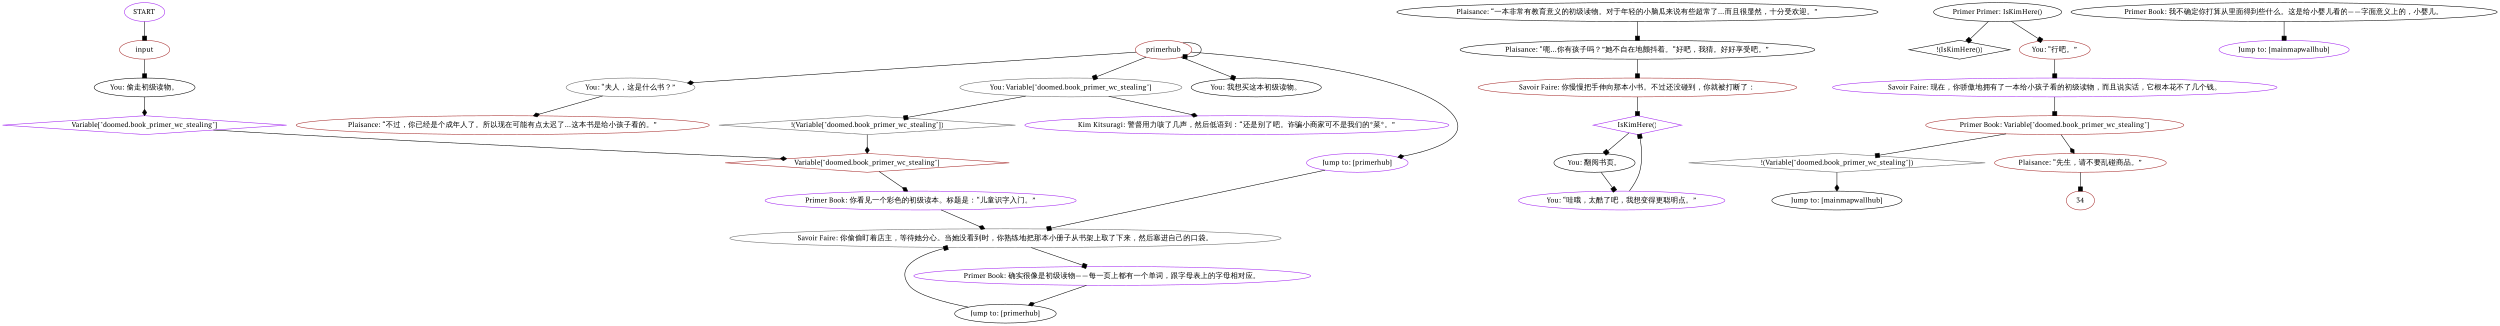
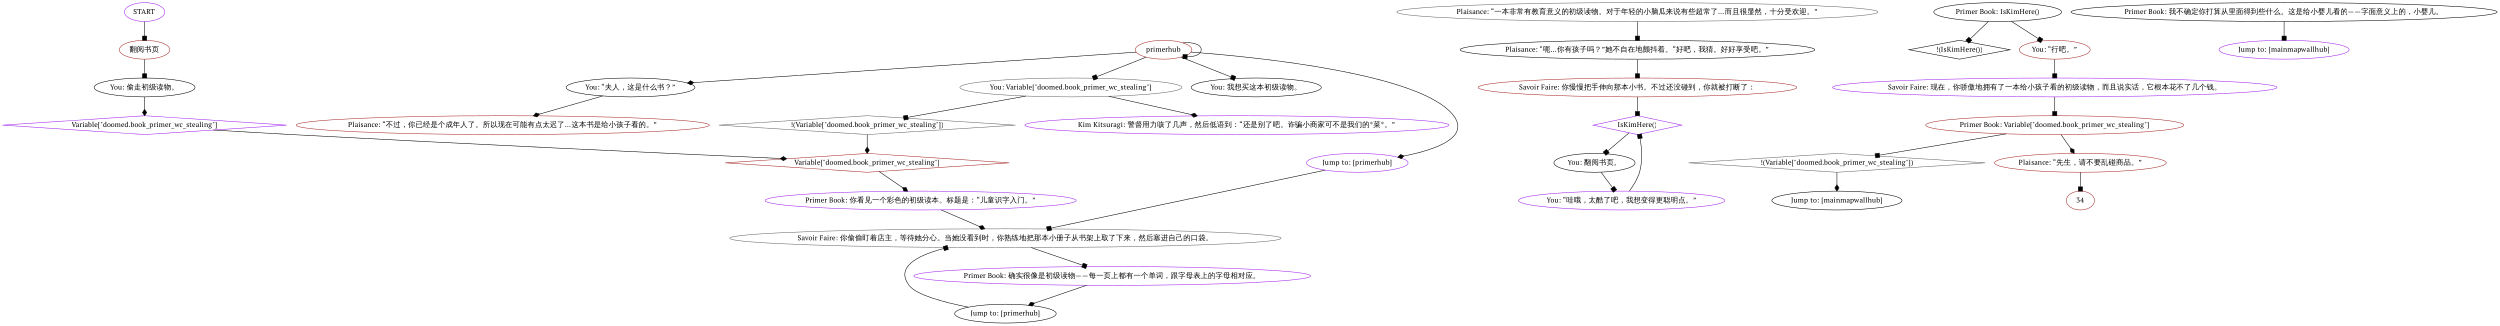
node "Plaisance: “一本非常有教育意义的初级读物。对于年轻的小脑瓜来说有些超常了…而且很显然，十分受欢迎。”": color black -> gray40
node "Primer Primer: IsKimHere()": label "Primer Primer: IsKimHere()" -> "Primer Book: IsKimHere()"
node "input": label "input" -> "翻阅书页"
node "You: “夫人，这是什么书？”": color gray40 -> black
